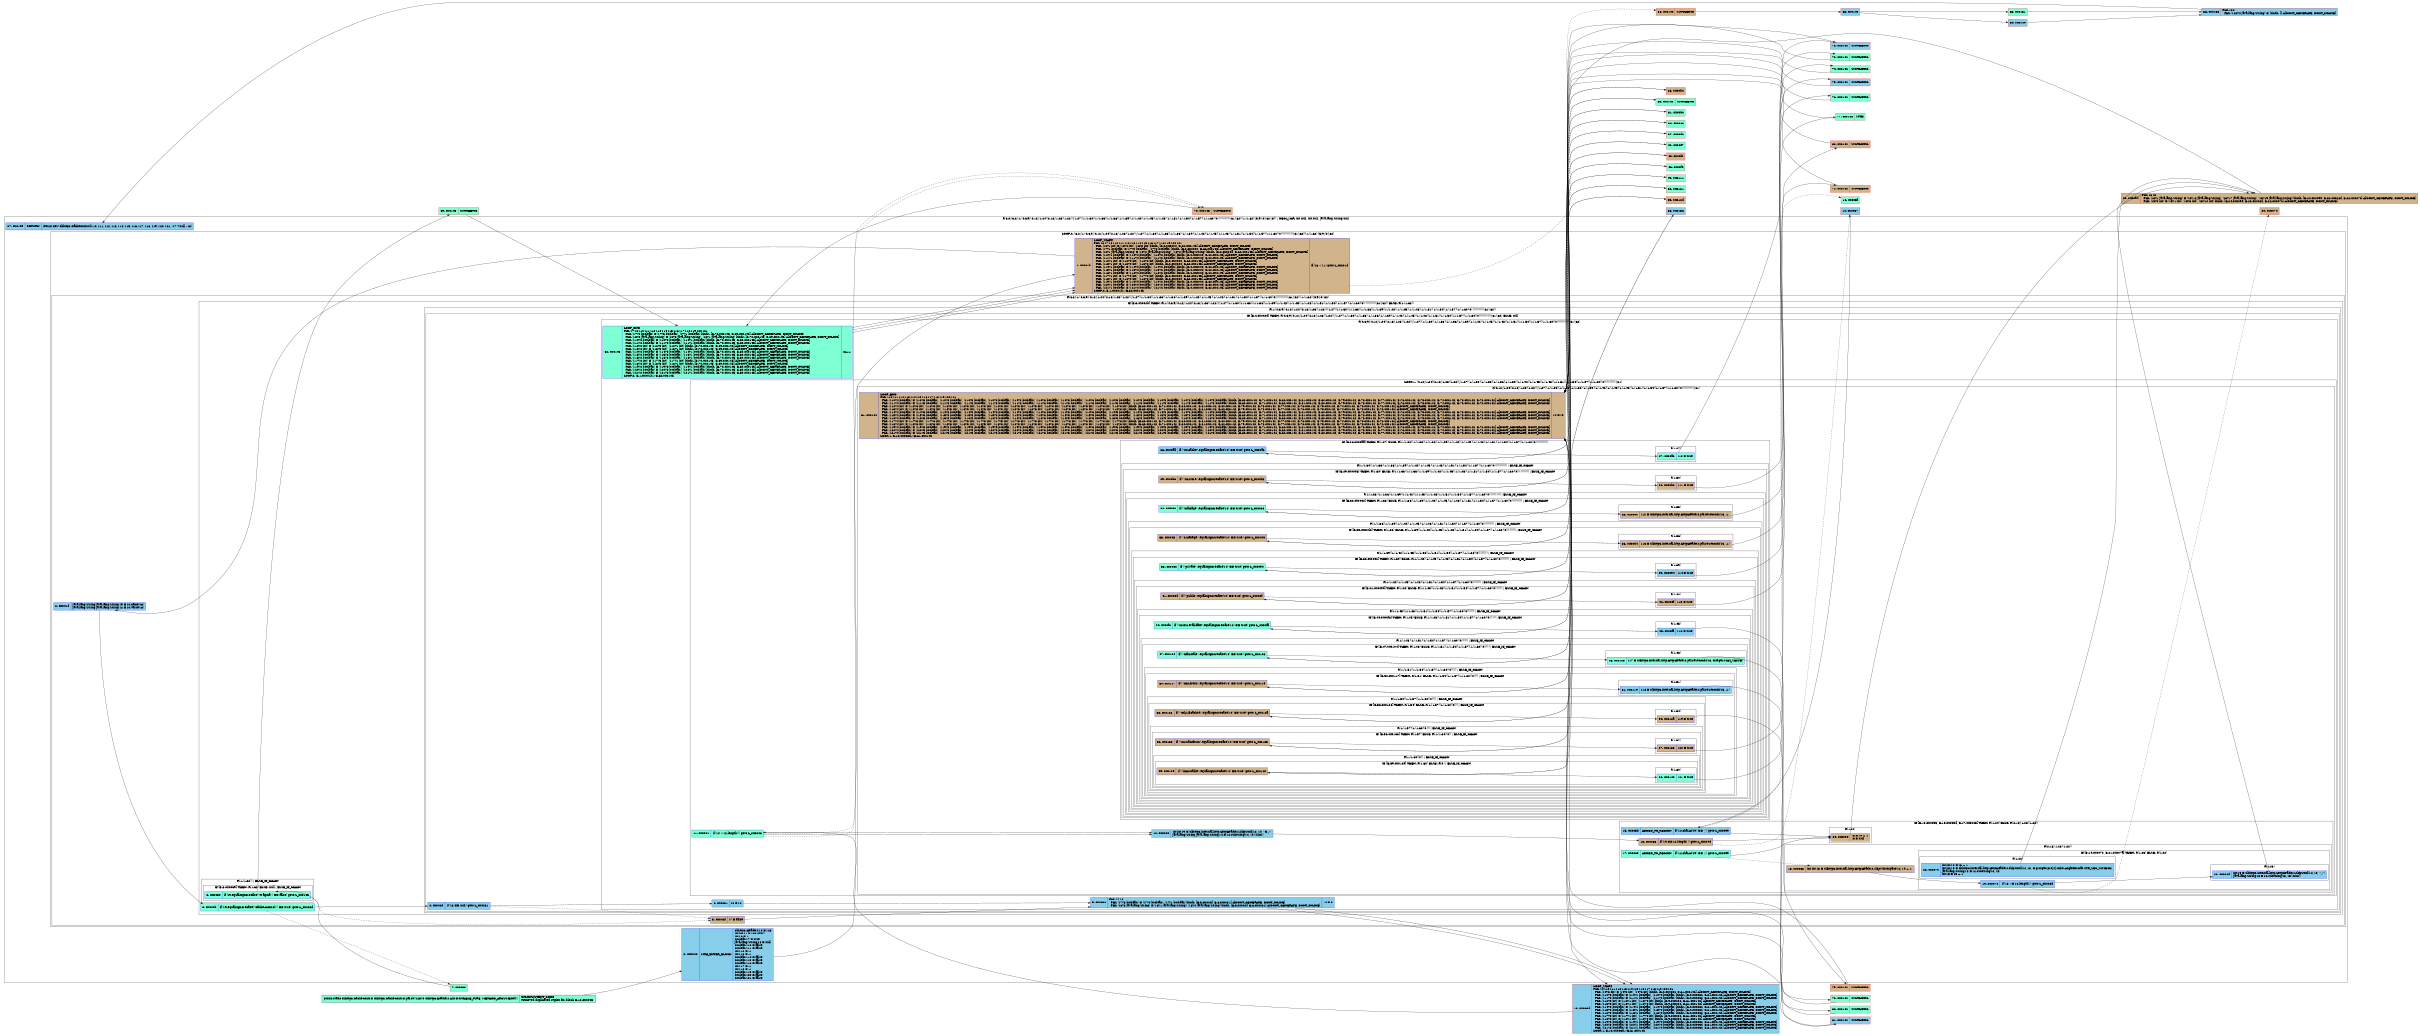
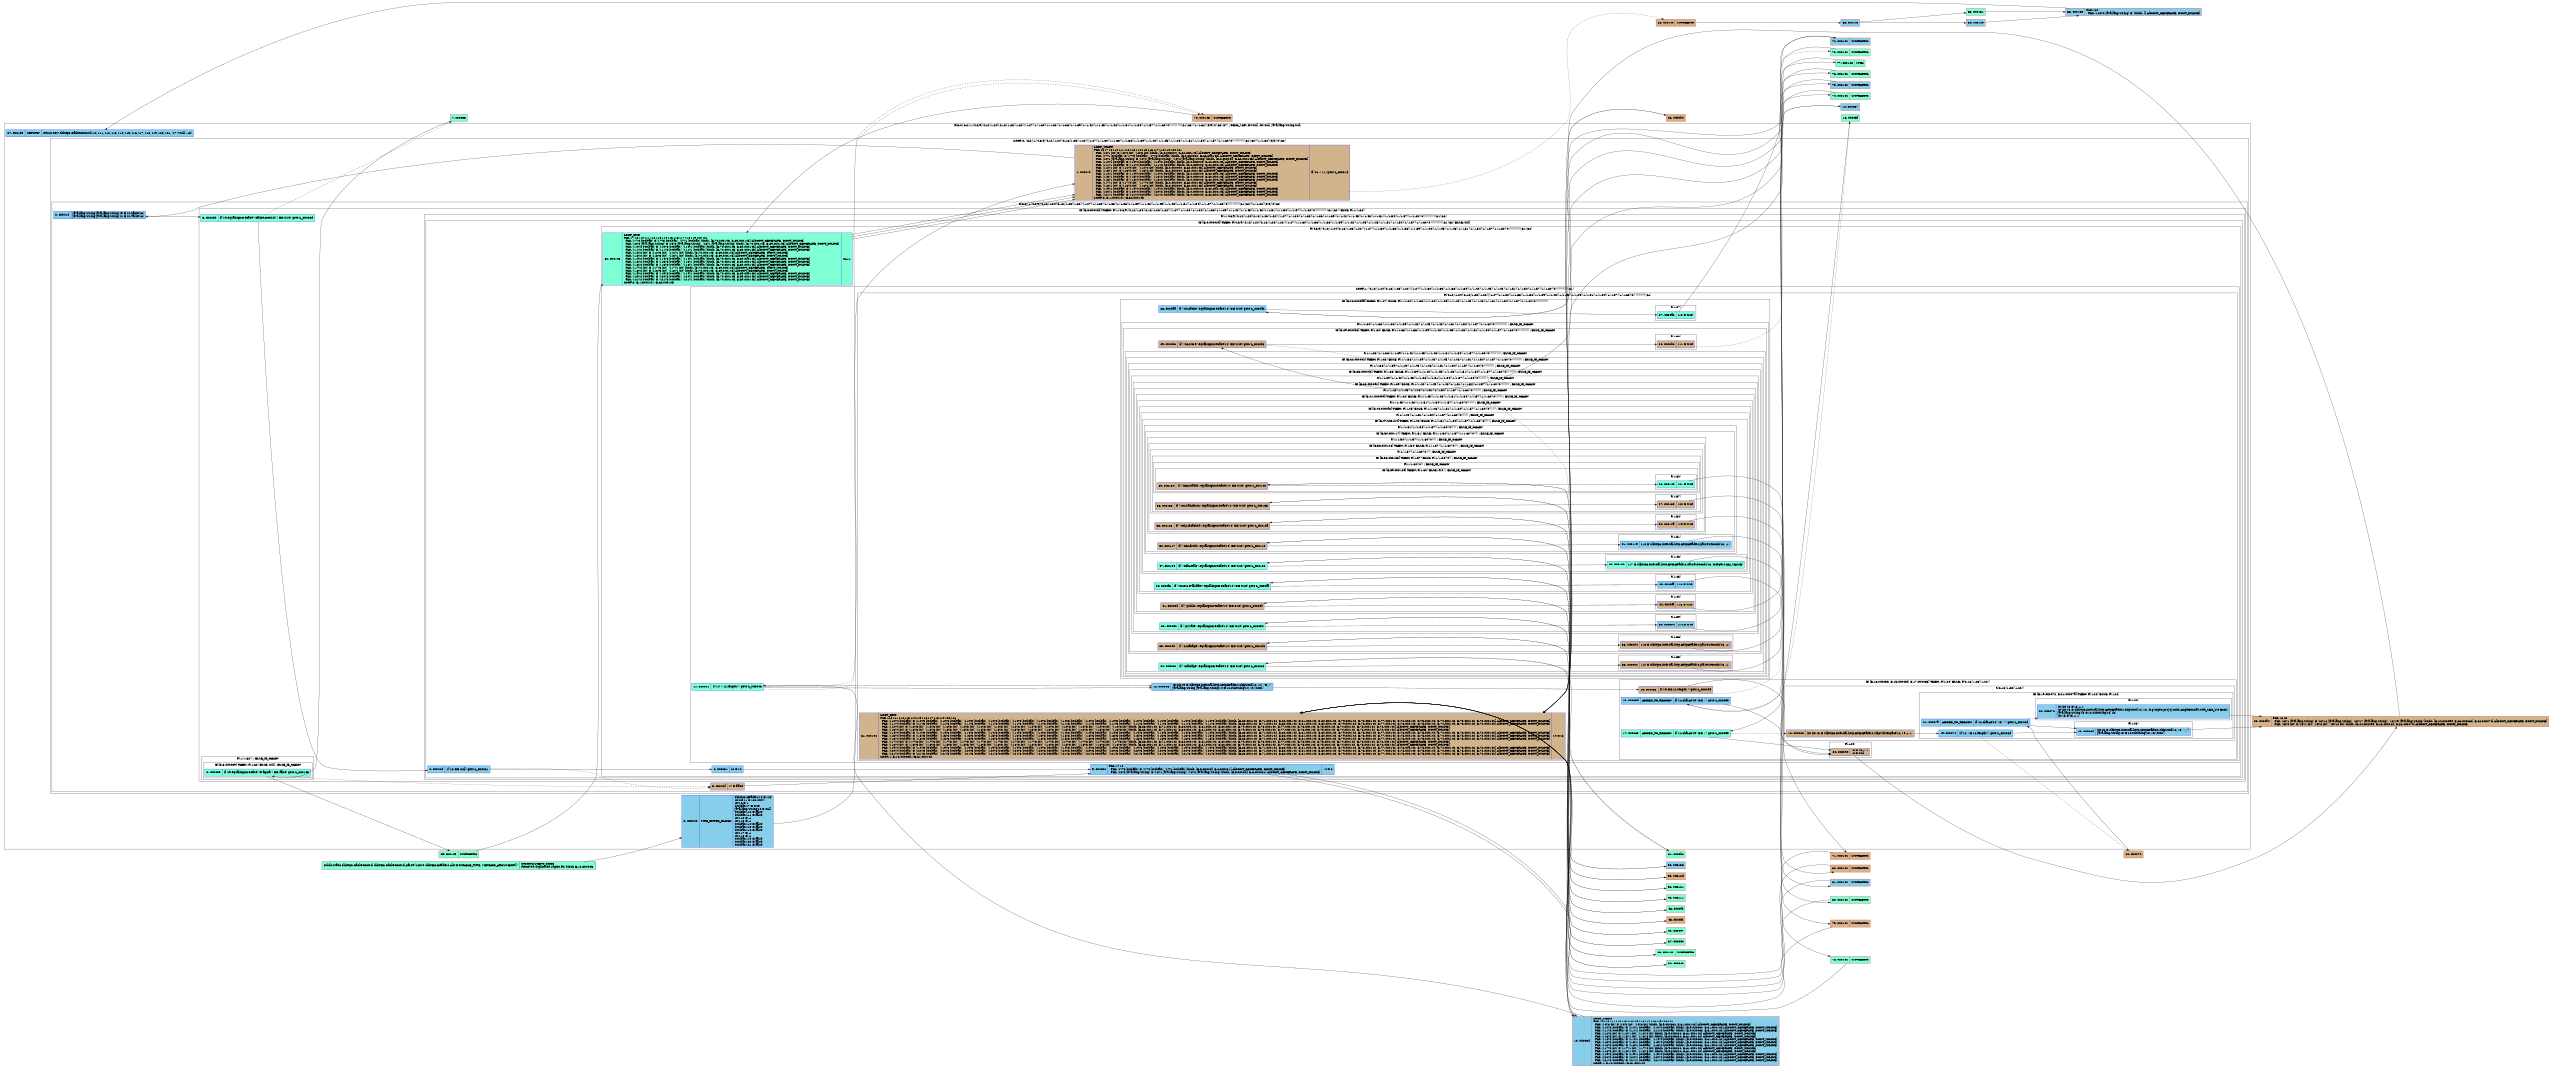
edge "30: 0x00b8" -> "73: 0x0142": style solid -> dashed
edge "16: 0x005f" -> "17: 0x0065": added
node "21: 0x007a": added
